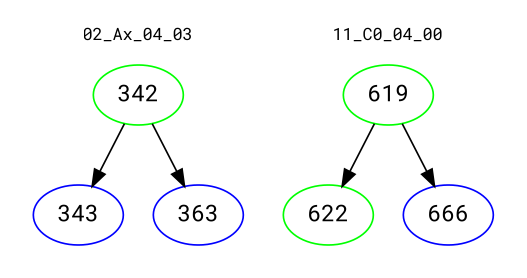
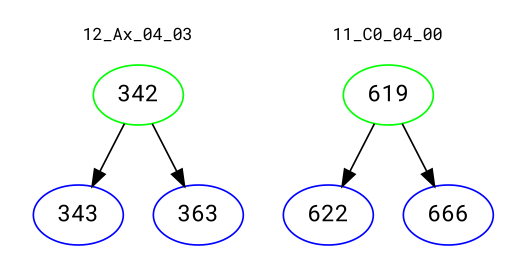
cluster "02_Ax_04_03": label "02_Ax_04_03" -> "12_Ax_04_03"
node "622": color green -> blue
